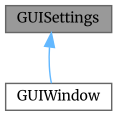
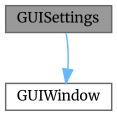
edge "GUIWindow" -> "GUISettings": reversed
